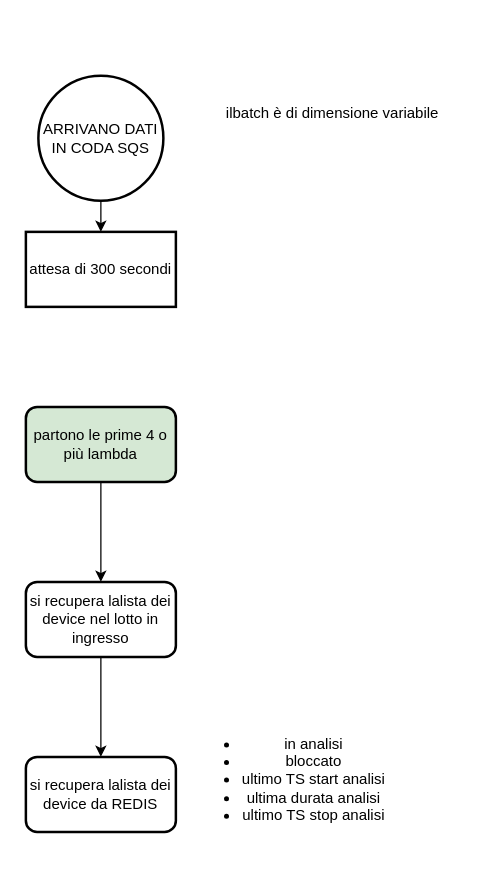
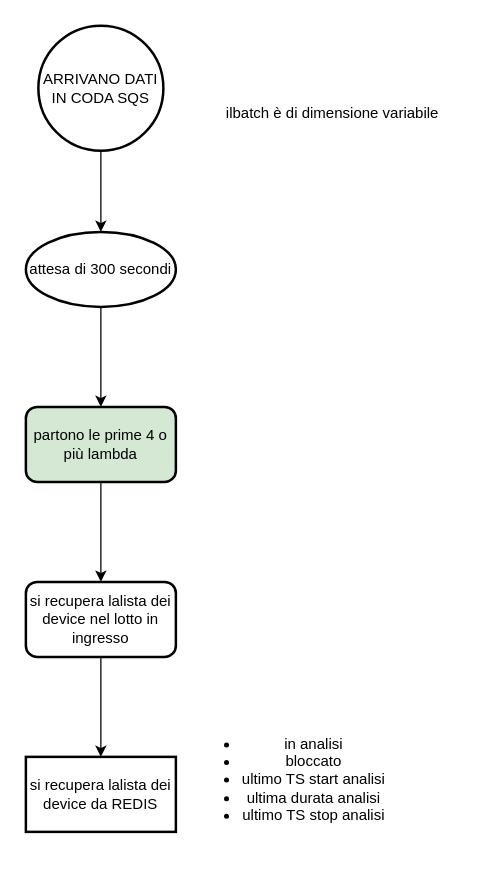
node "ARRIVANO DATI IN CODA SQS": moved (101, 138) -> (101, 88)
node "attesa di 300 secondi": shape rectangle -> ellipse
edge "attesa di 300 secondi" -> "partono le prime 4 o più lambda": added
node "si recupera lalista dei device da REDIS": shape rounded rectangle -> rectangle
